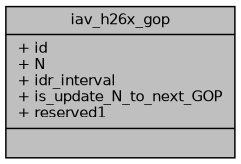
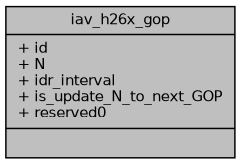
node "iav_h26x_gop": text "+ reserved1" -> "+ reserved0"
